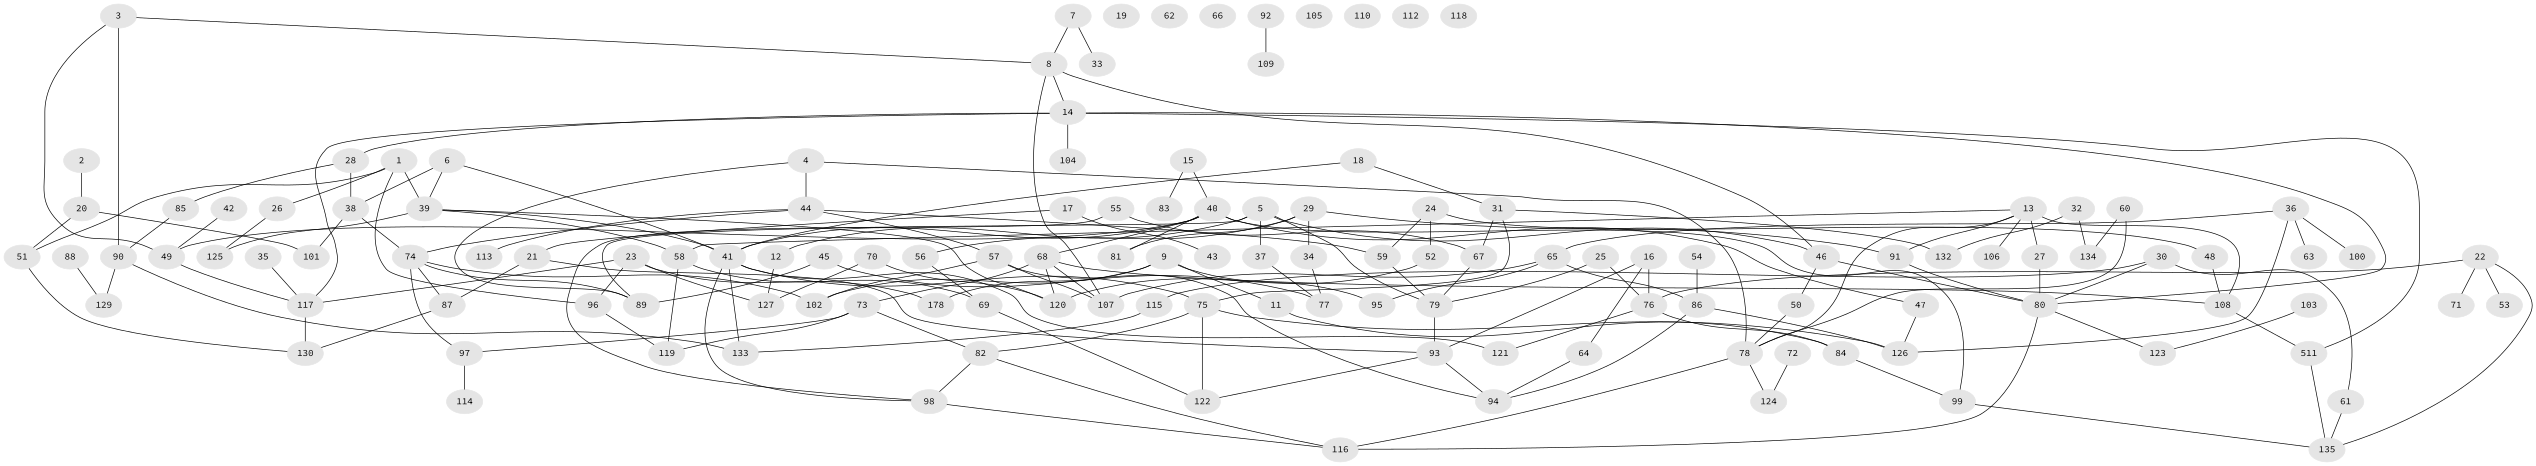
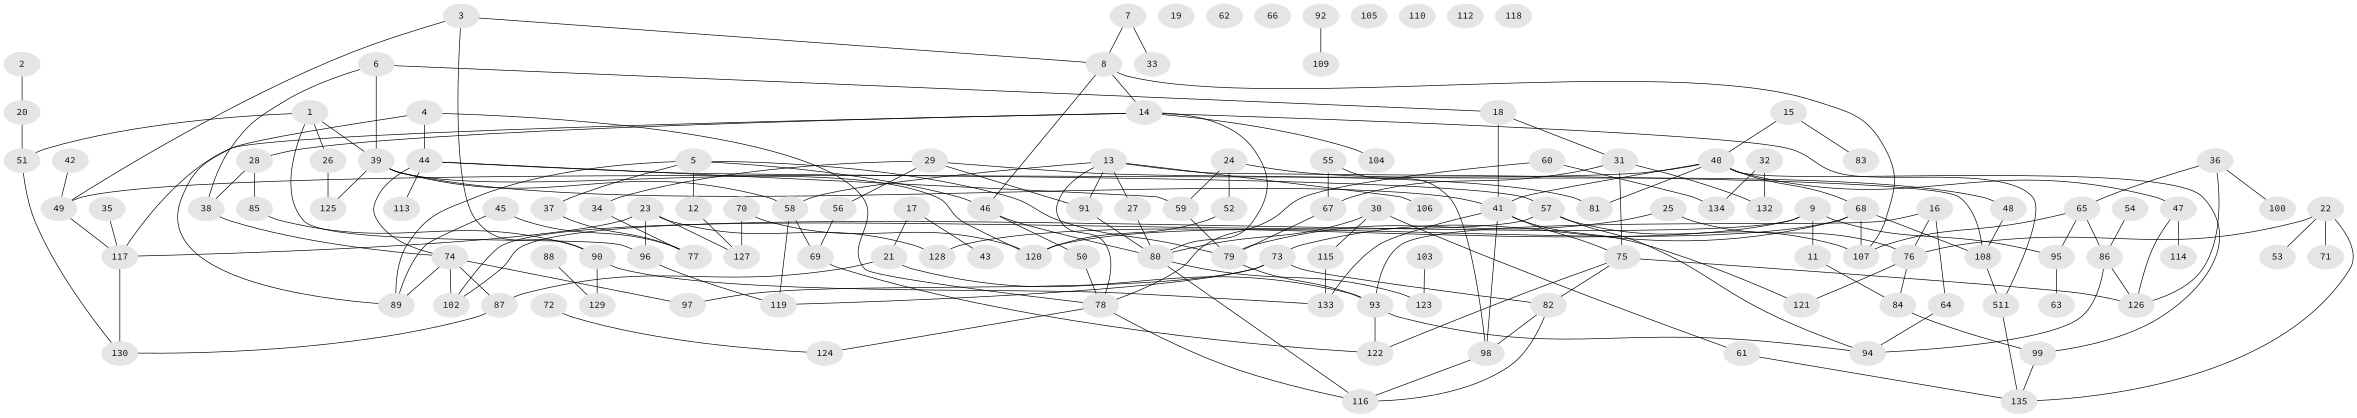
edge "6" -- "41": now "6" -- "18"
edge "36" -- "63": now "95" -- "63"
node "101": removed
node "178": label "178" -> "128"
edge "97" -- "114": now "47" -- "114"
